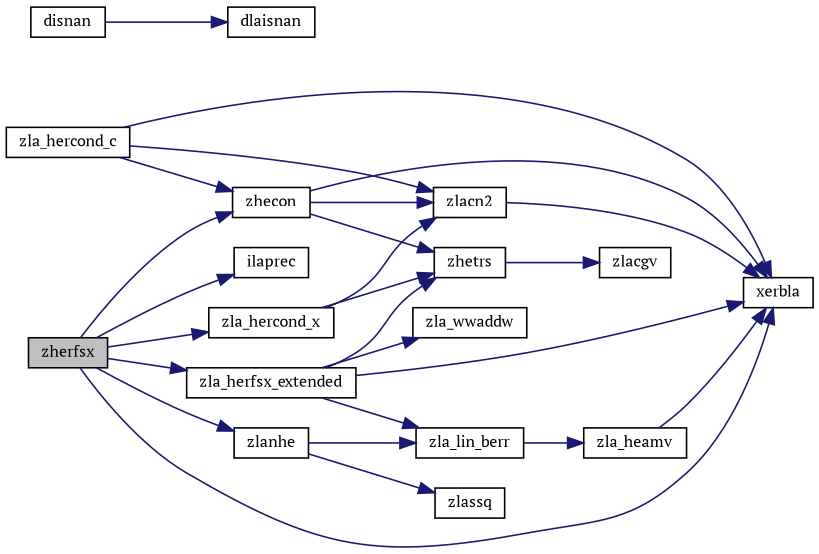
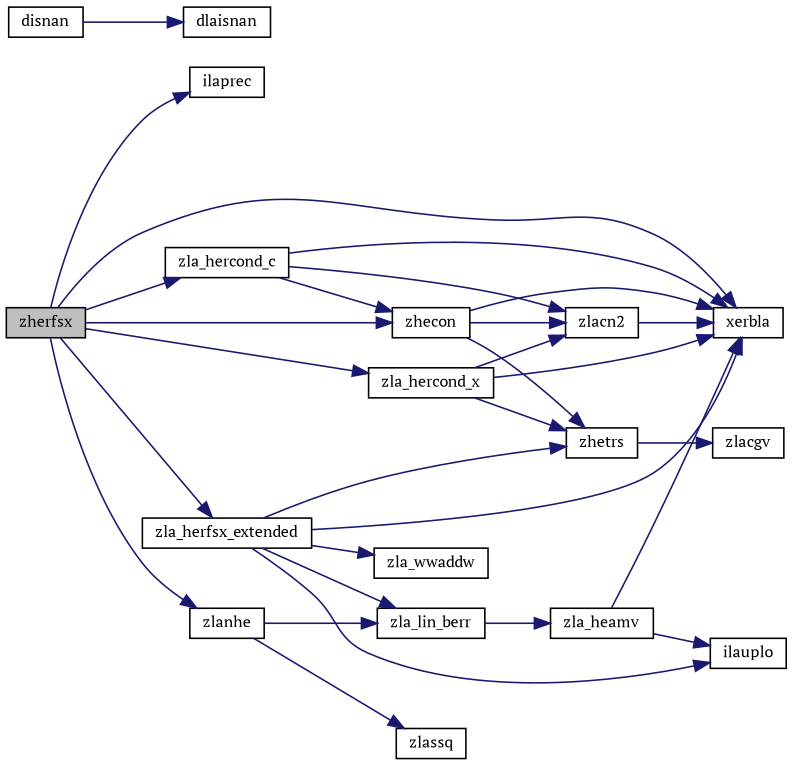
edge "zherfsx" -> "zla_hercond_c": added
edge "zla_hercond_x" -> "xerbla": added
node "ilauplo": added
